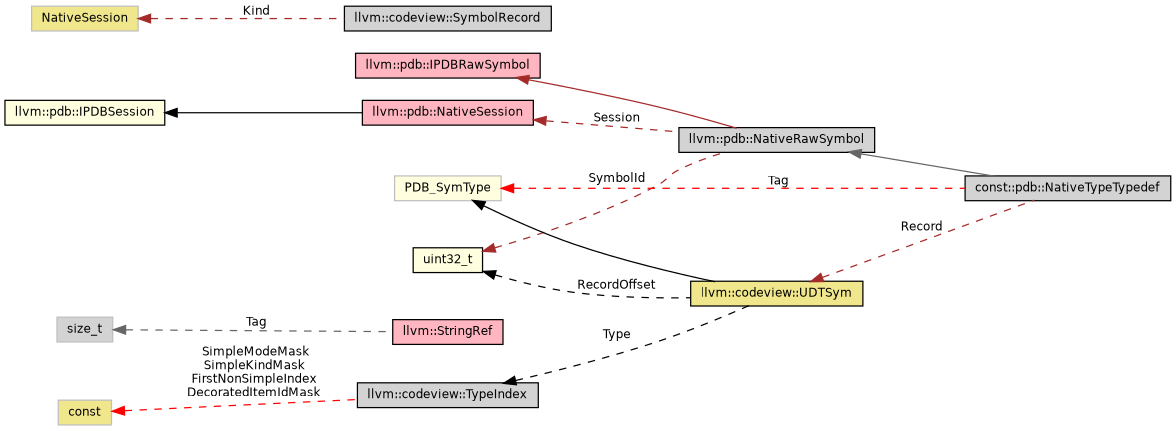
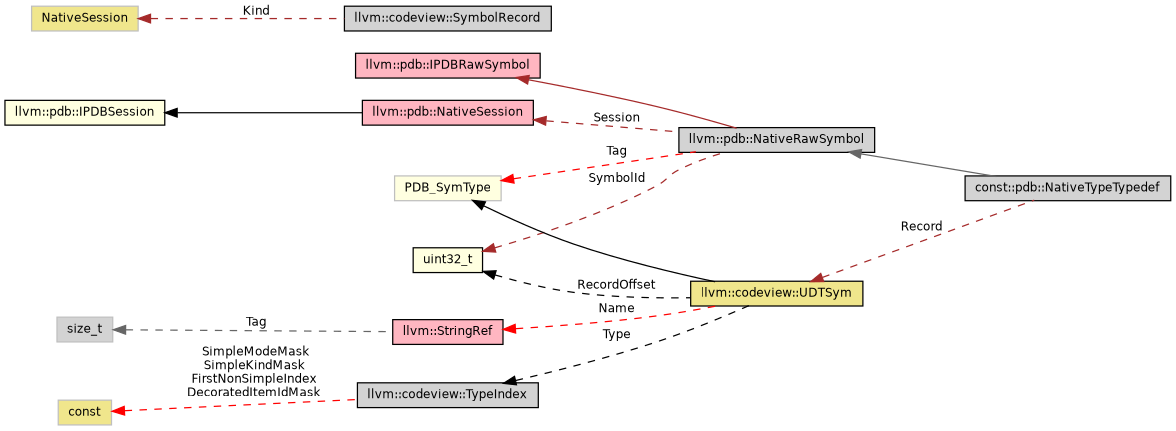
edge "const::pdb::NativeTypeTypedef" -> "PDB_SymType": now "llvm::pdb::NativeRawSymbol" -> "PDB_SymType"
edge "llvm::codeview::UDTSym" -> "llvm::StringRef": added, label "Name"
